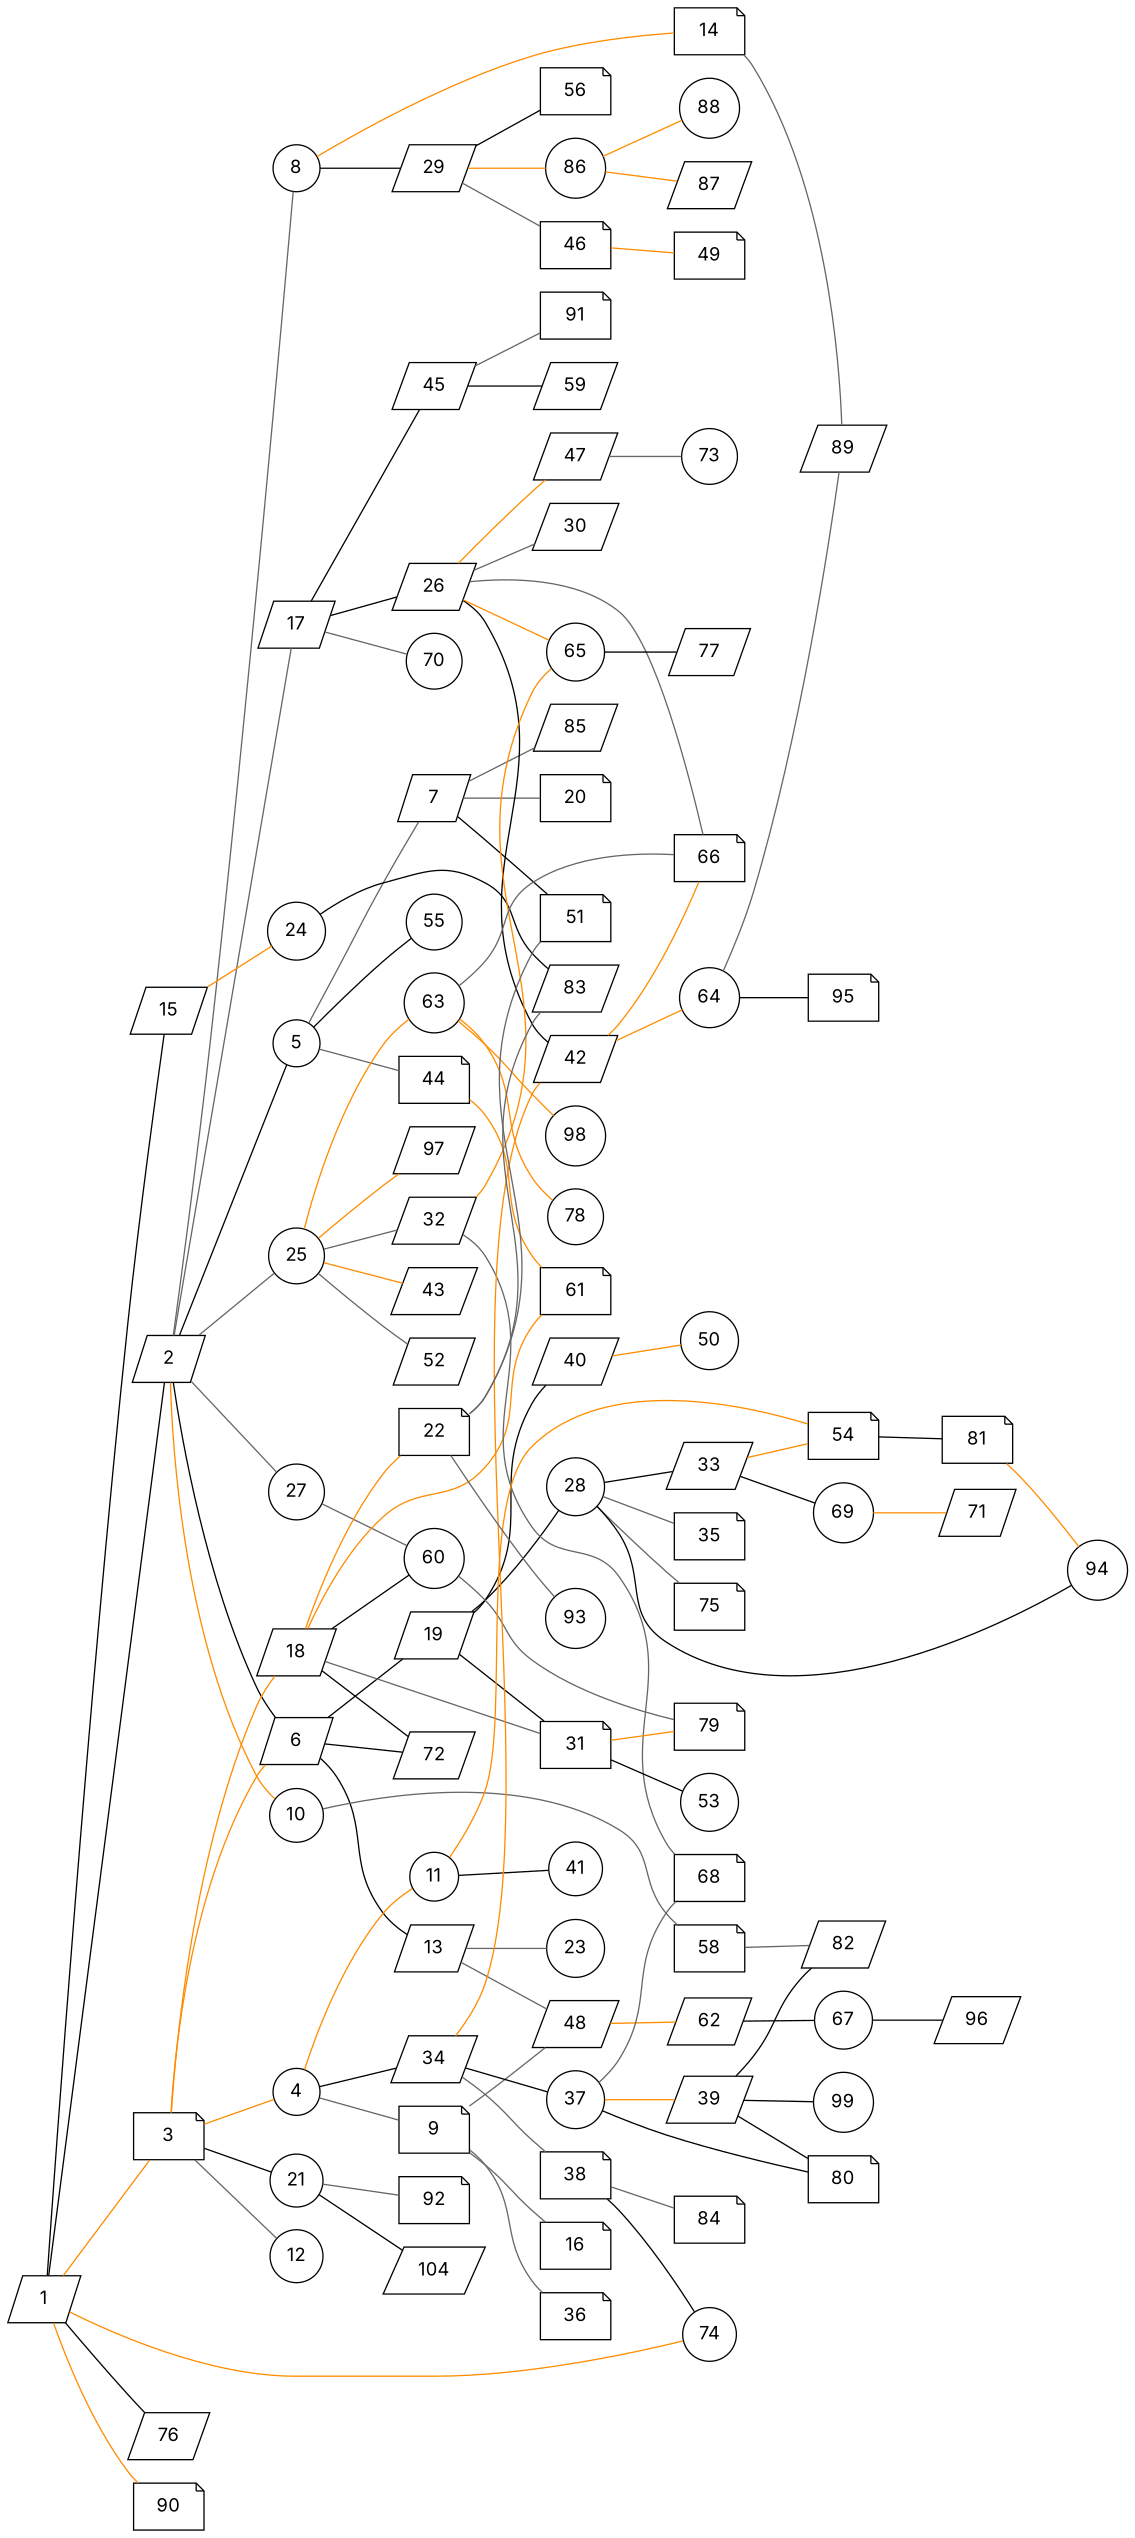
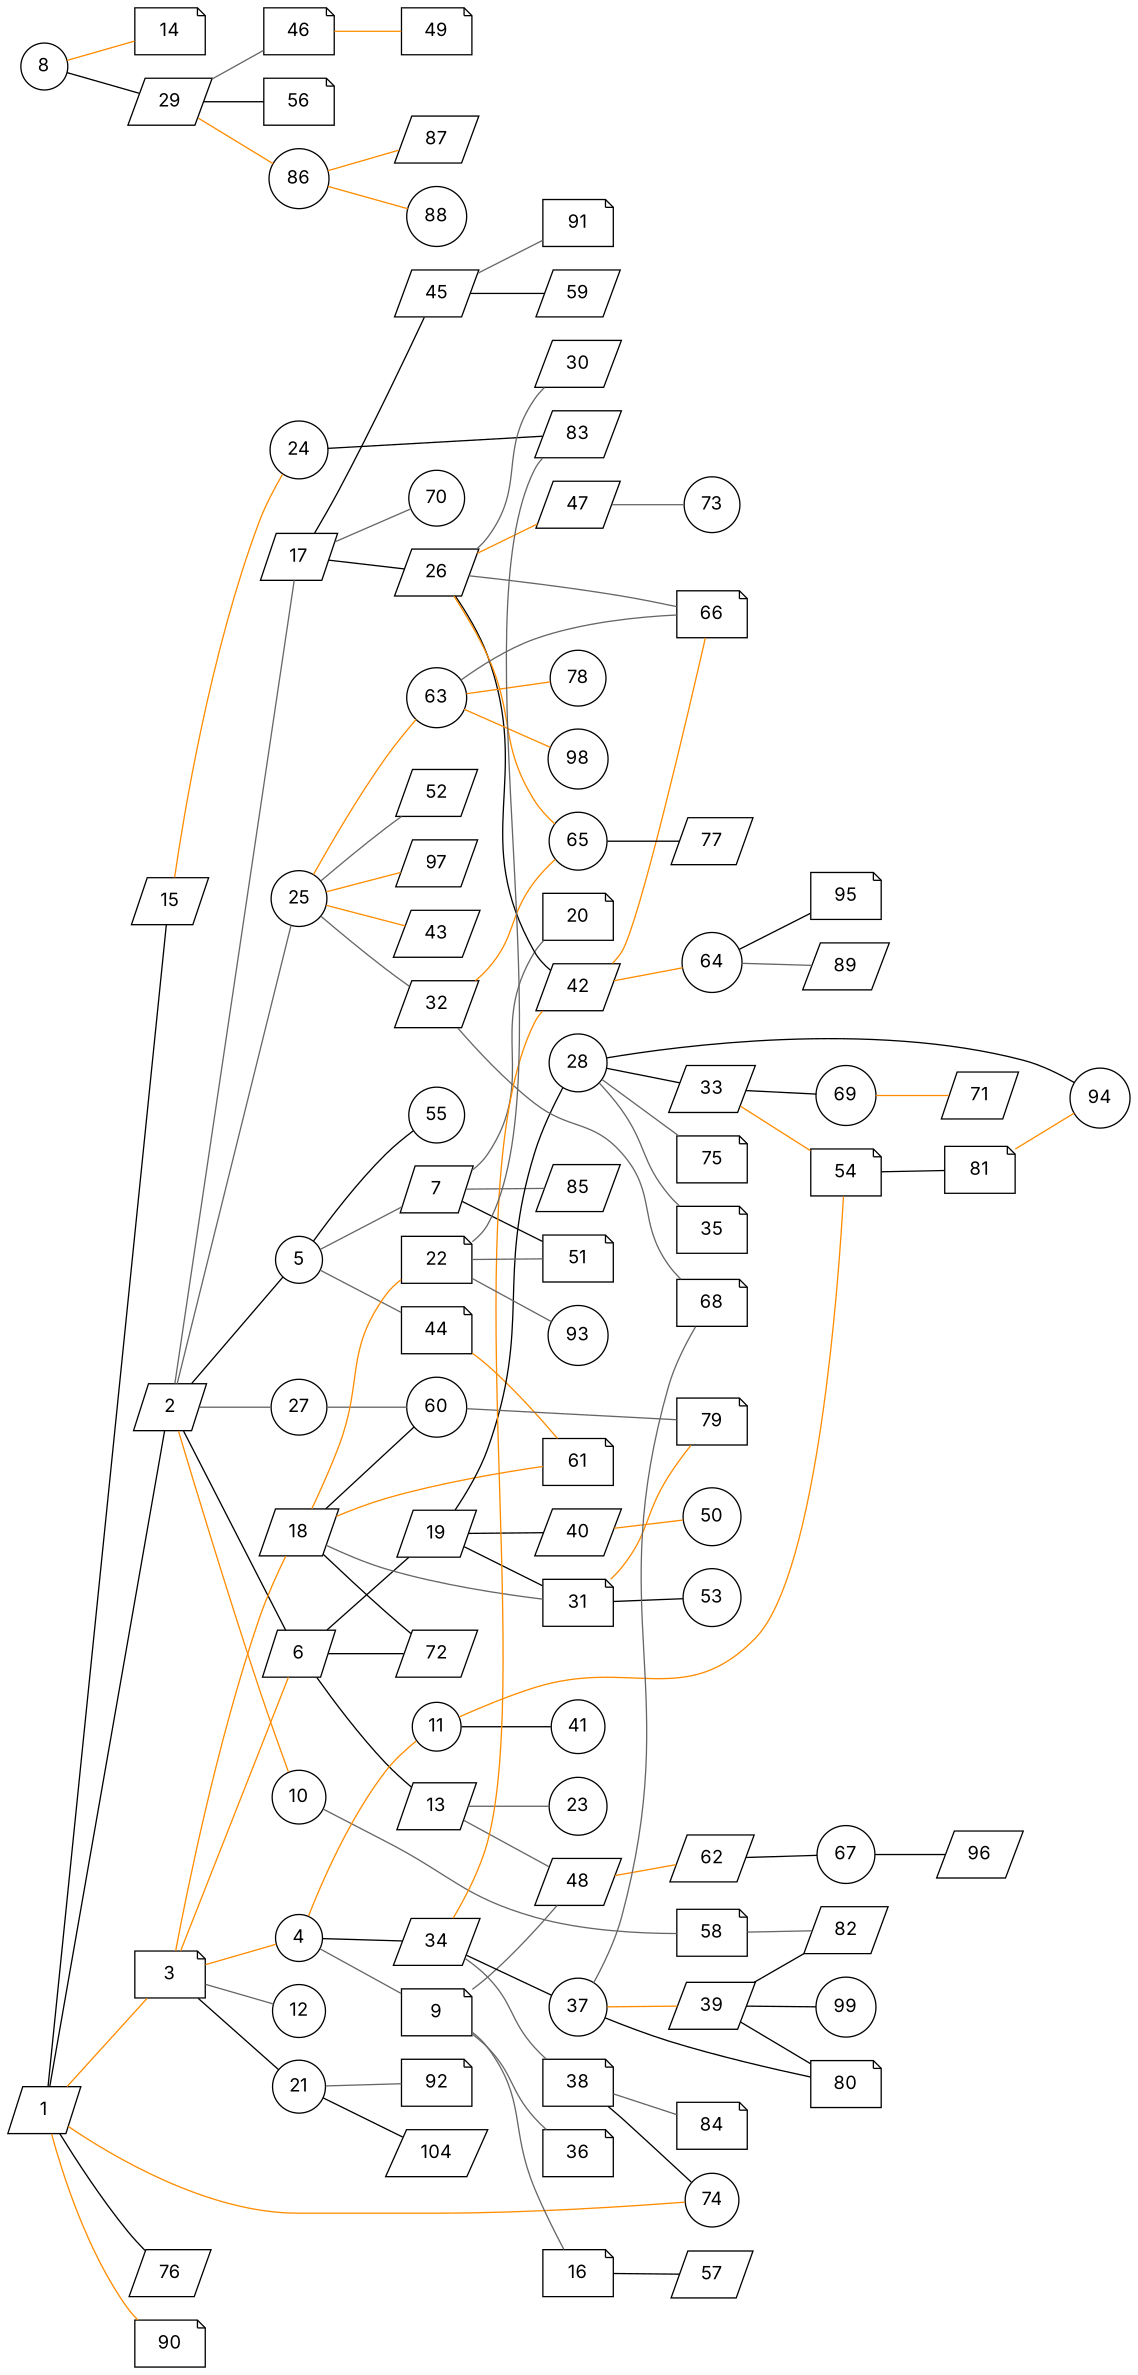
edge "14" -- "89": removed
edge "8" -- "2": removed
node "57": added
